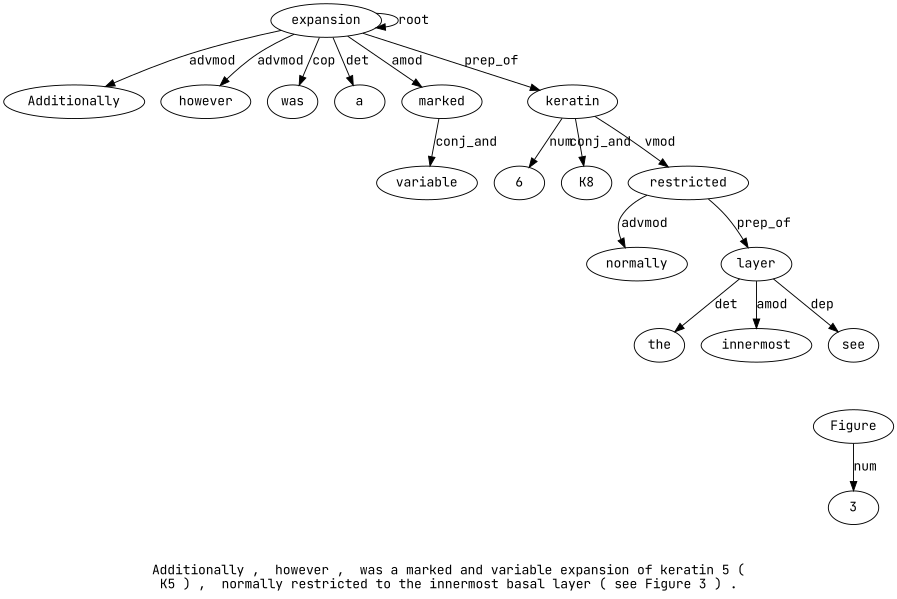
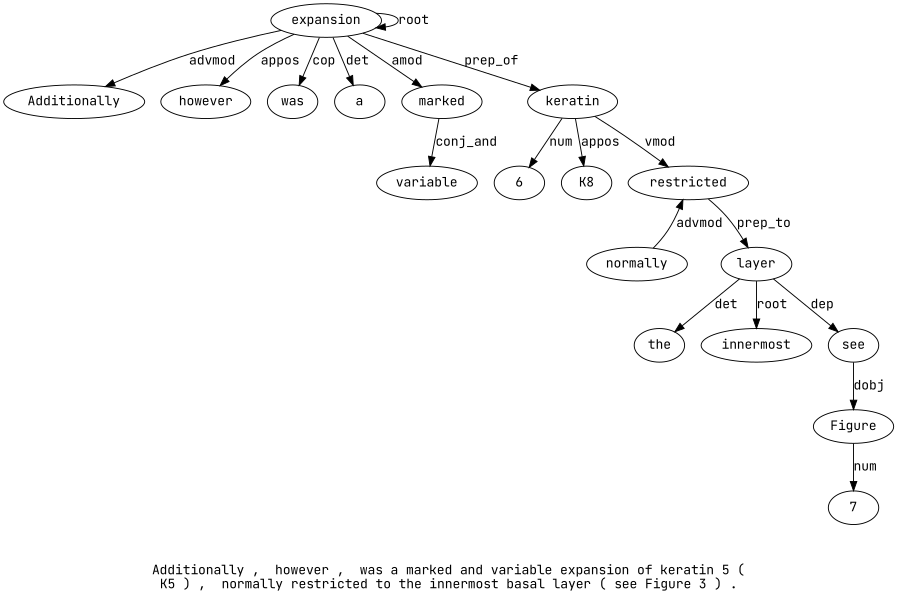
edge "expansion" -> "however": label "advmod" -> "appos"
edge "keratin" -> "K8": label "conj_and" -> "appos"
edge "restricted" -> "normally": reversed
edge "restricted" -> "layer": label "prep_of" -> "prep_to"
edge "layer" -> "innermost": label "amod" -> "root"
edge "see" -> "Figure": added, label "dobj"
node "3": label "3" -> "7"
